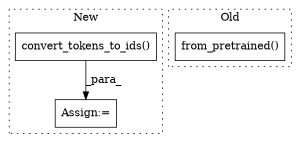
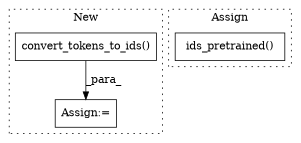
cluster "Old": label "Old" -> "Assign"
node "from_pretrained()": label "from_pretrained()" -> "ids_pretrained()"
